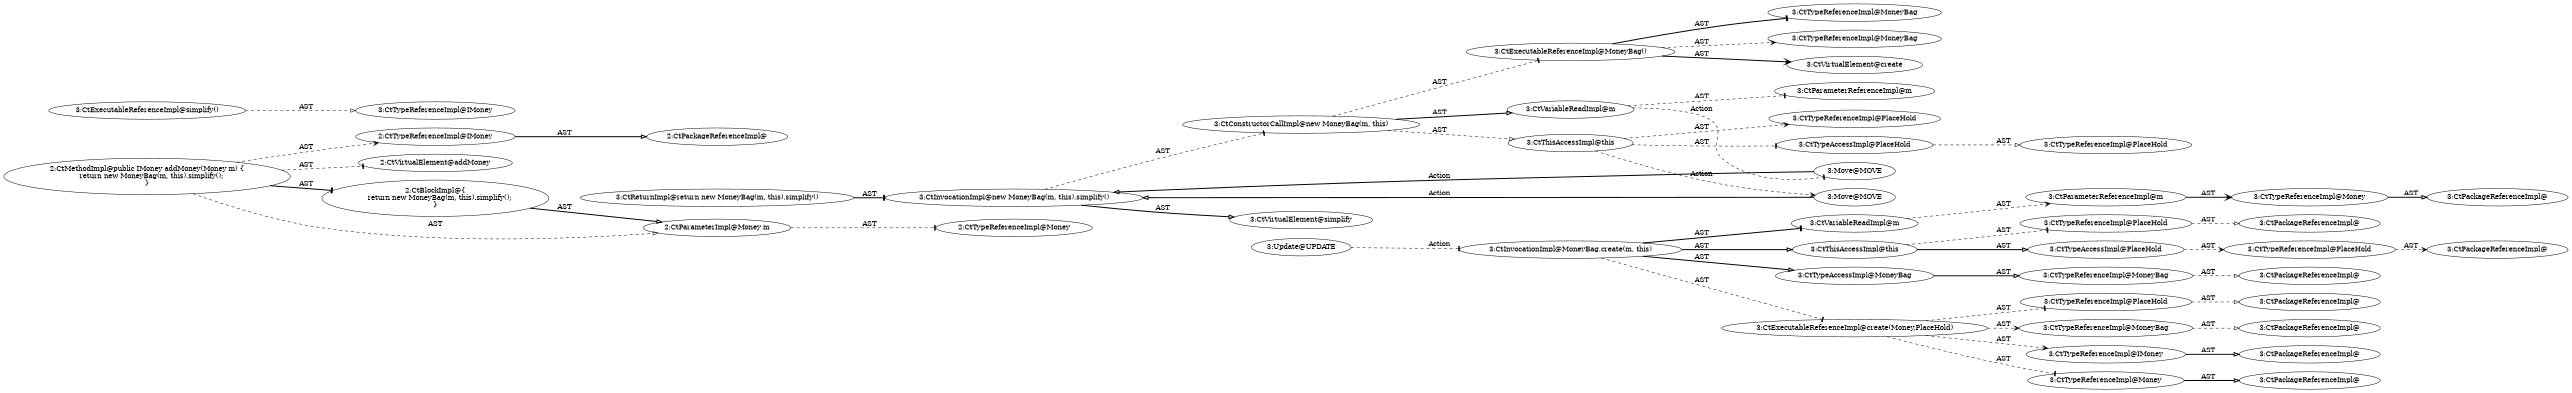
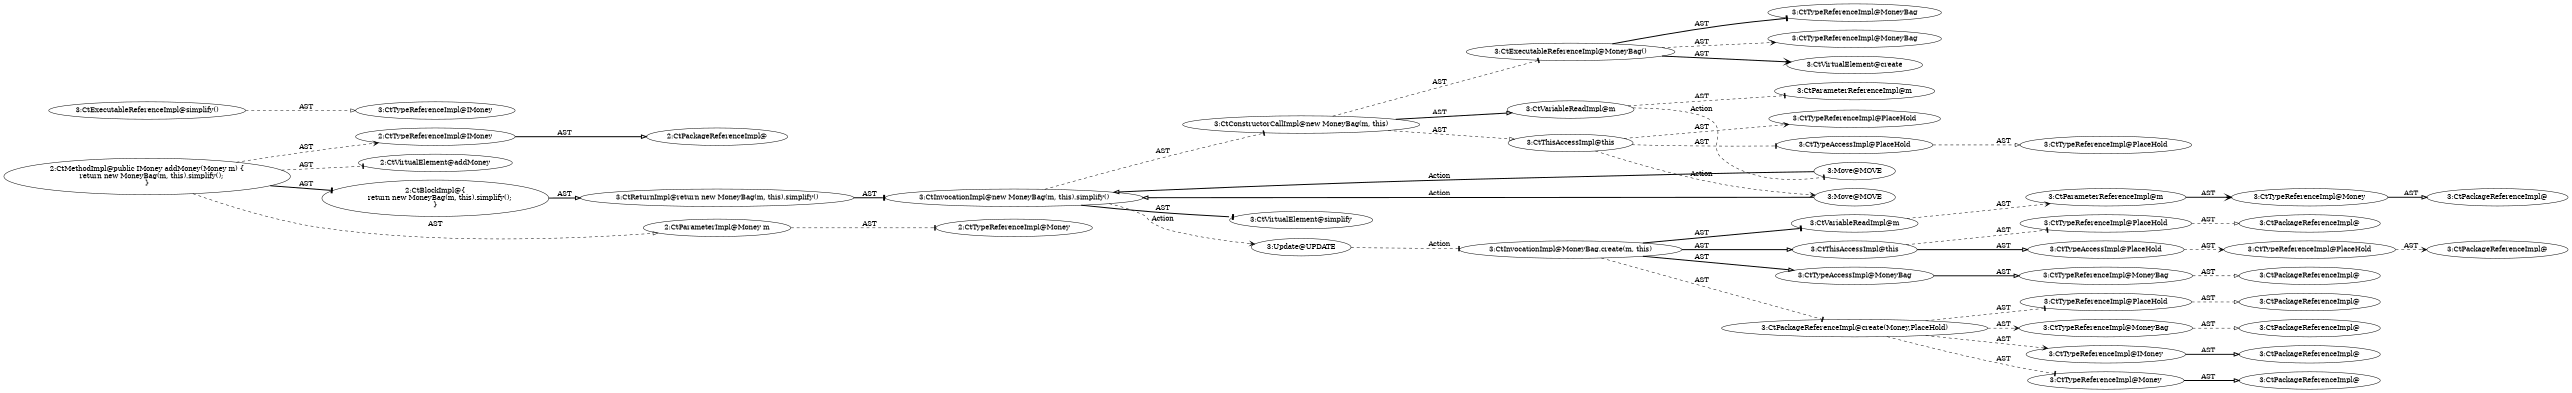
edge "3:CtInvocationImpl@new MoneyBag(m, this).simplify()" -> "3:CtVirtualElement@simplify": arrowhead onormal -> tee
edge "2:CtBlockImpl@{ return new MoneyBag(m, this).simplify(); }" -> "2:CtParameterImpl@Money m": now "2:CtBlockImpl@{ return new MoneyBag(m, this).simplify(); }" -> "3:CtReturnImpl@return new MoneyBag(m, this).simplify()"
edge "3:CtInvocationImpl@new MoneyBag(m, this).simplify()" -> "3:Update@UPDATE": added, label "Action"
node "3:CtExecutableReferenceImpl@create(Money,PlaceHold)": label "3:CtExecutableReferenceImpl@create(Money,PlaceHold)" -> "3:CtPackageReferenceImpl@create(Money,PlaceHold)"
